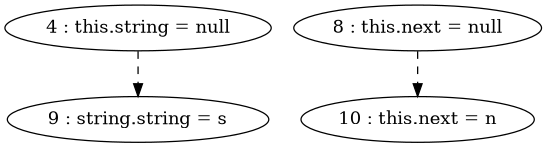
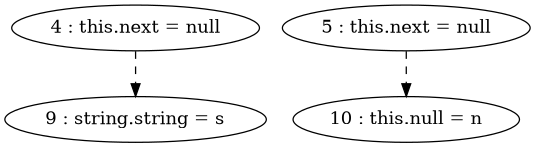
node "4 : this.string = null": label "4 : this.string = null" -> "4 : this.next = null"
node "8 : this.next = null": label "8 : this.next = null" -> "5 : this.next = null"
node "10 : this.next = n": label "10 : this.next = n" -> "10 : this.null = n"
